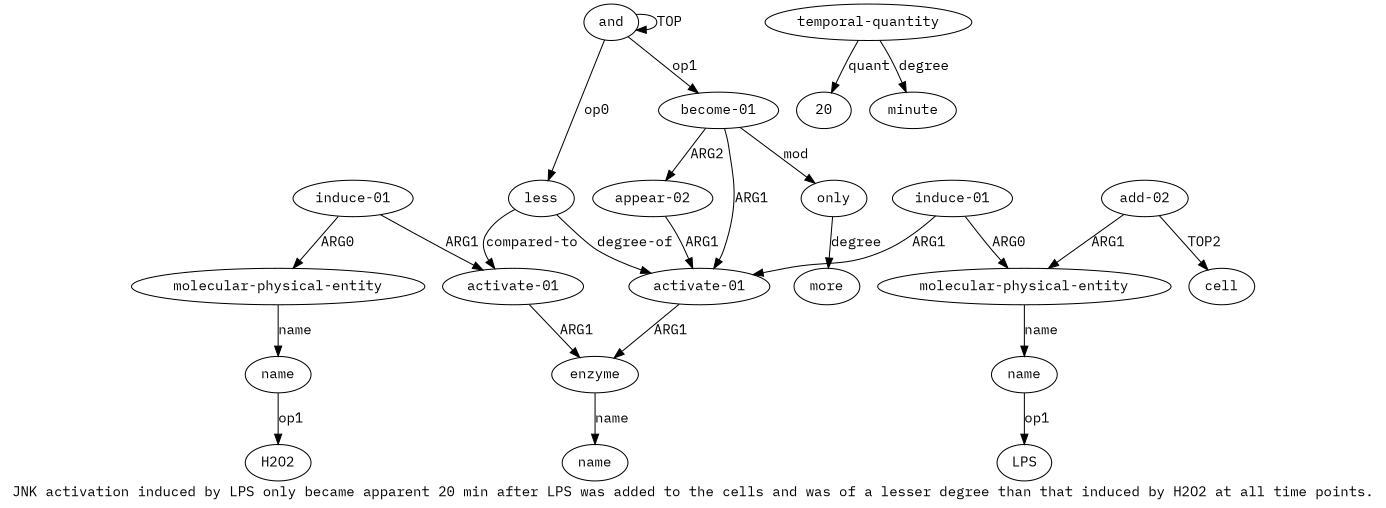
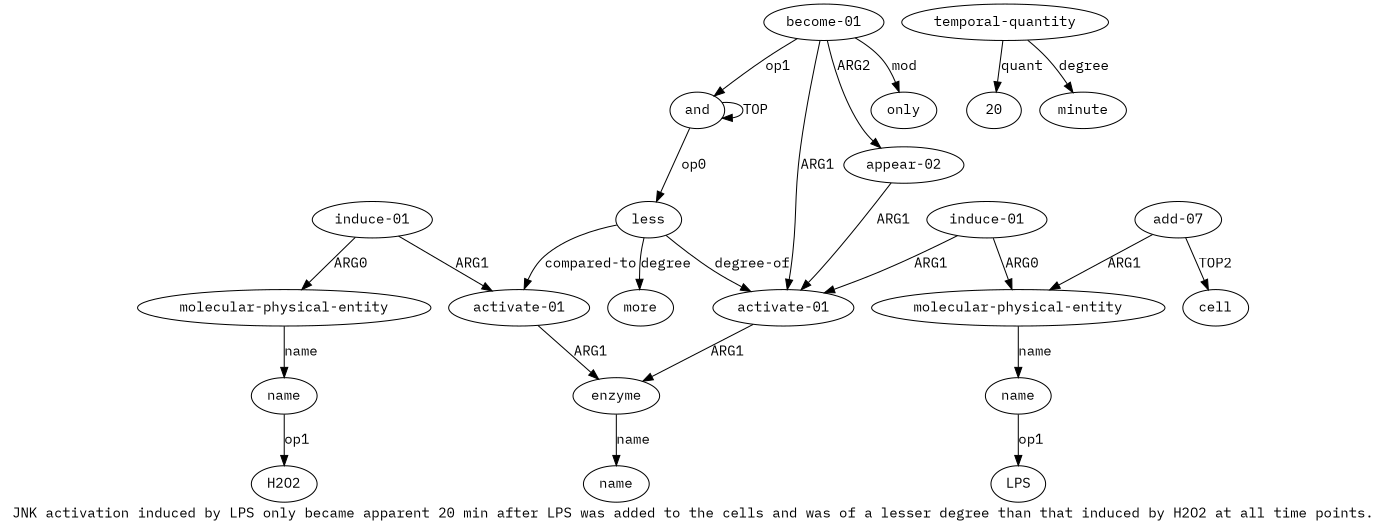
edge "and" -> "become-01": reversed
node "add-02": label "add-02" -> "add-07"
edge "only" -> "more": now "less" -> "more"
